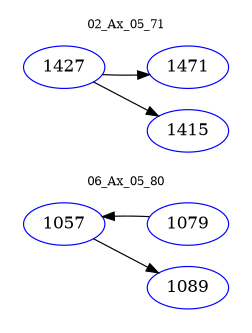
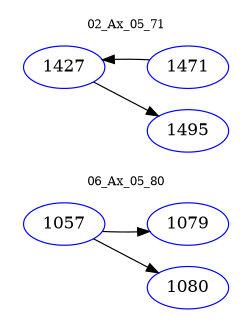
edge "1427" -> "1471": reversed
node "1415": label "1415" -> "1495"
edge "1079" -> "1057": reversed
node "1089": label "1089" -> "1080"
